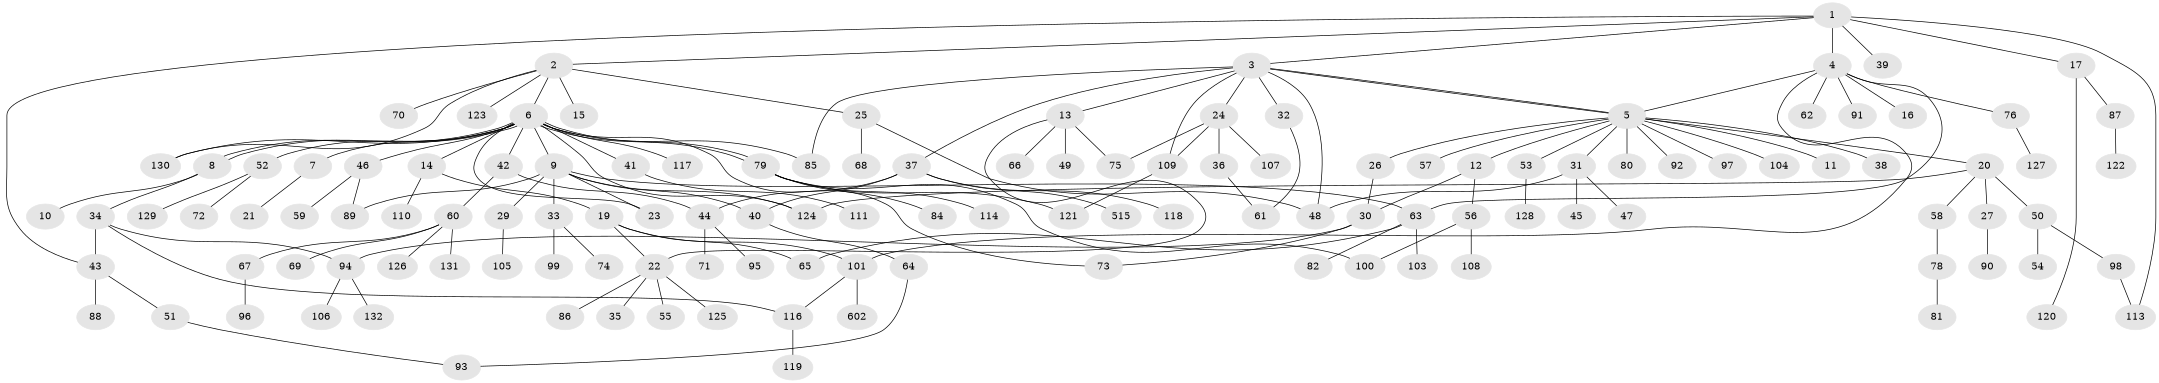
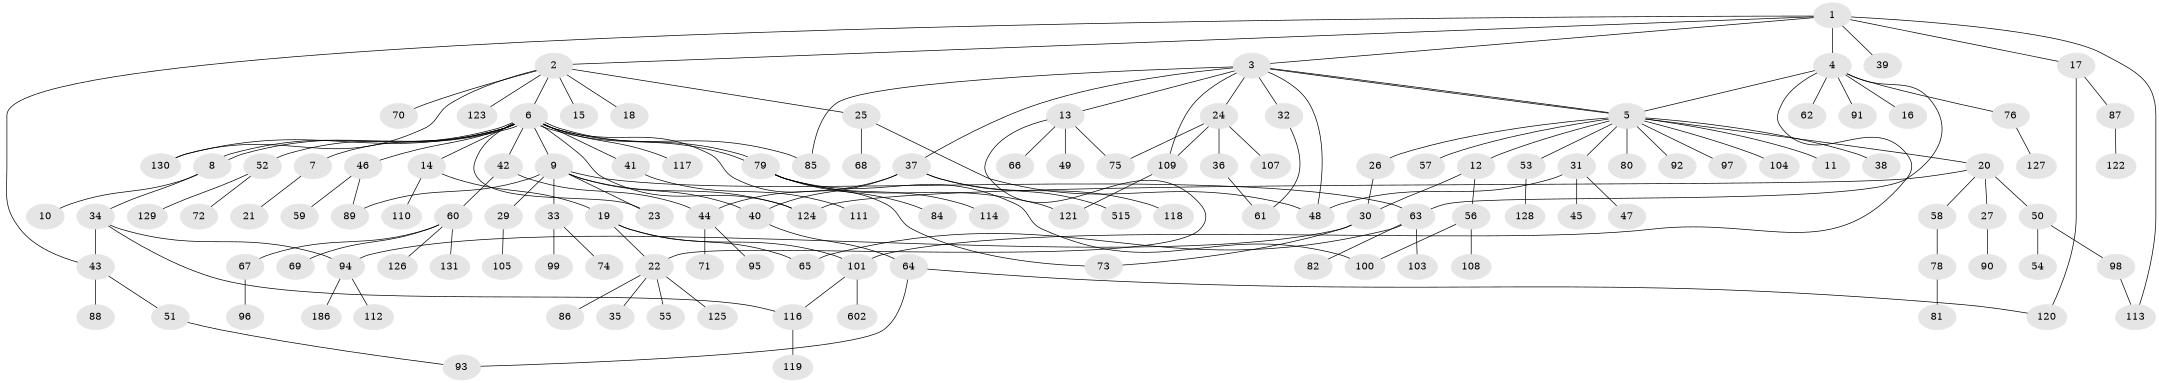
node "18": added
edge "64" -- "120": added
node "106": label "106" -> "186"
node "132": label "132" -> "112"
